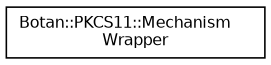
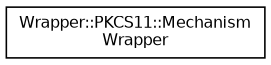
node "Botan::PKCS11::Mechanism Wrapper": label "Botan::PKCS11::Mechanism Wrapper" -> "Wrapper::PKCS11::Mechanism Wrapper"
